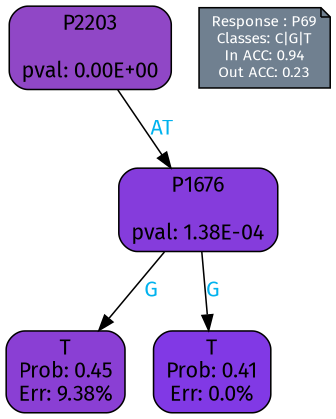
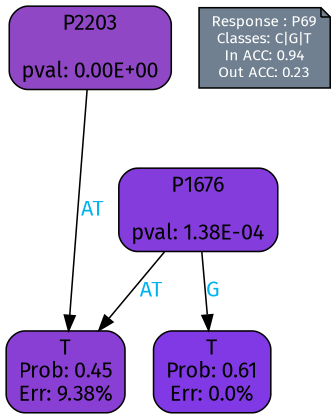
edge "P2203 pval: 0.00E+00" -> "P1676 pval: 1.38E-04": now "P2203 pval: 0.00E+00" -> "T Prob: 0.45 Err: 9.38%"
edge "P1676 pval: 1.38E-04" -> "T Prob: 0.45 Err: 9.38%": label "G" -> "AT"
node "T Prob: 0.41 Err: 0.0%": label "T Prob: 0.41 Err: 0.0%" -> "T Prob: 0.61 Err: 0.0%"
